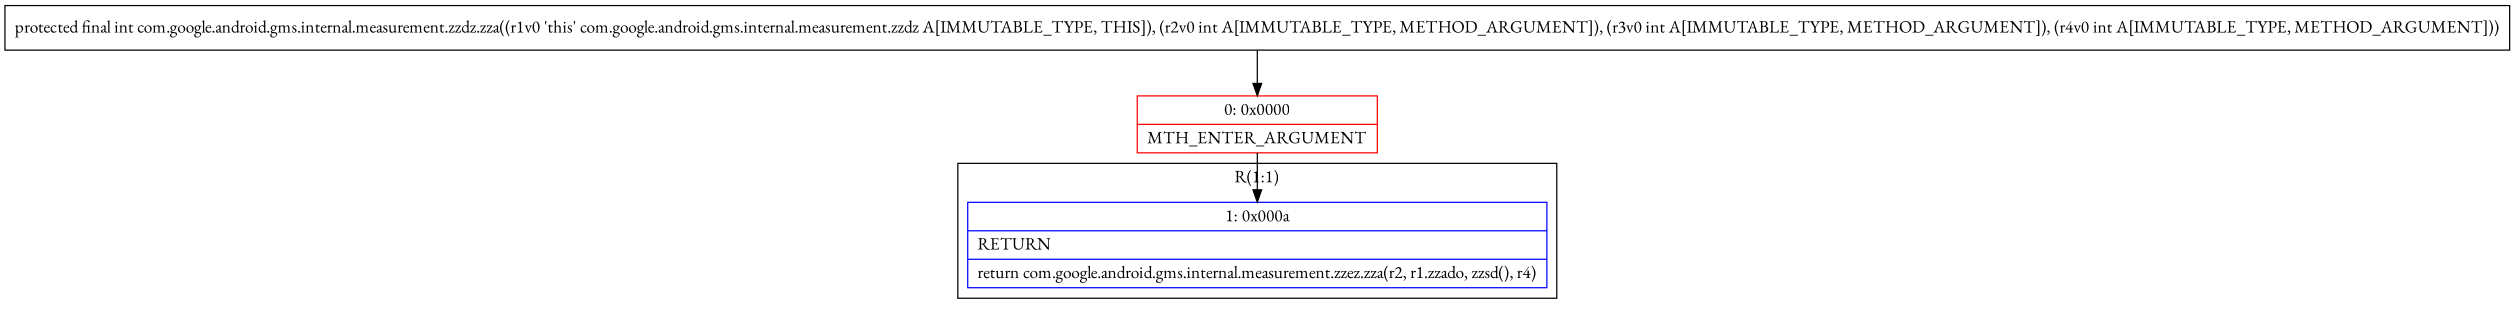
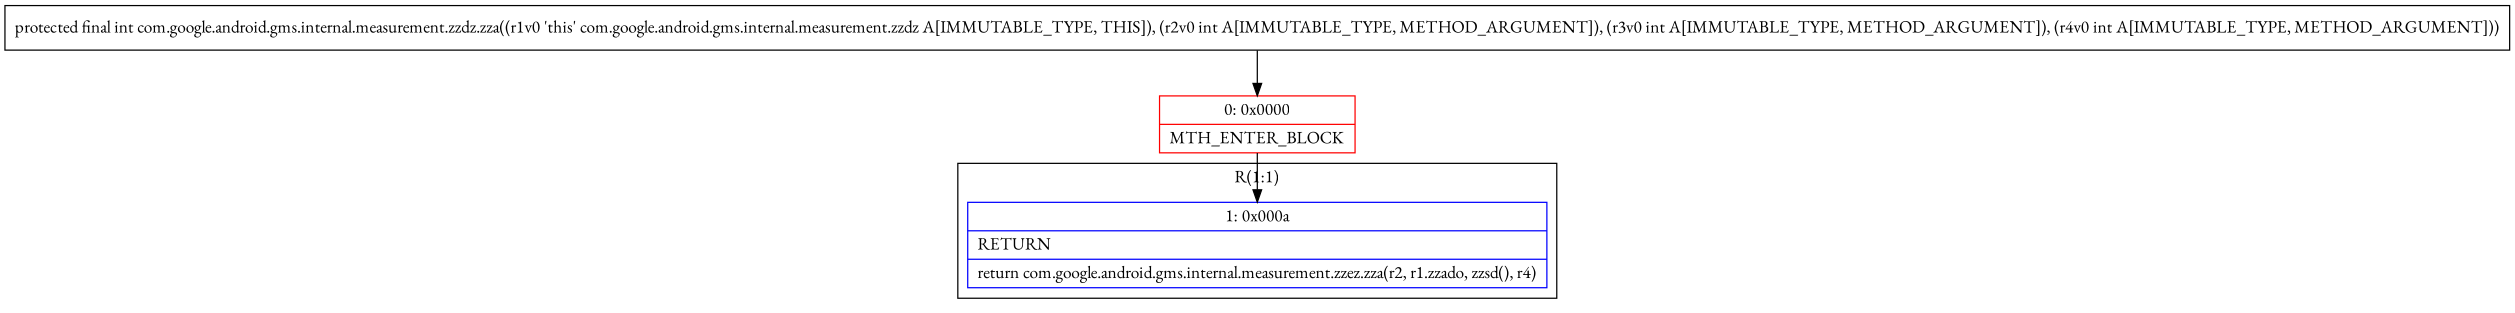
node "0: 0x0000": text "MTH_ENTER_ARGUMENT" -> "MTH_ENTER_BLOCK"
